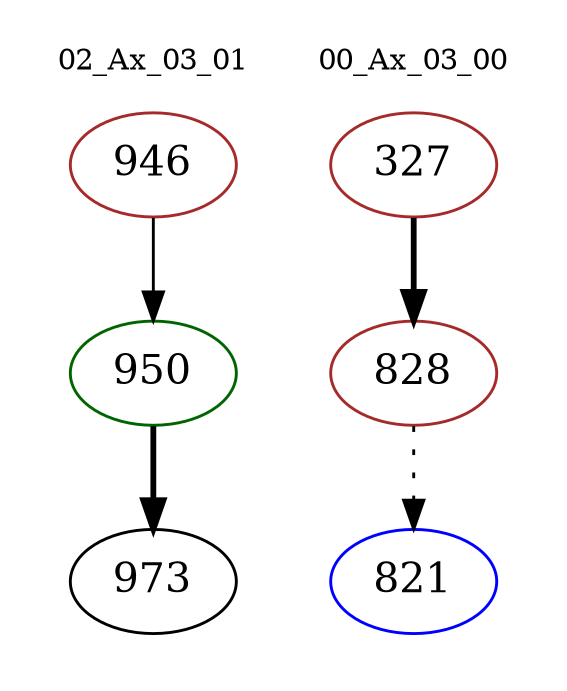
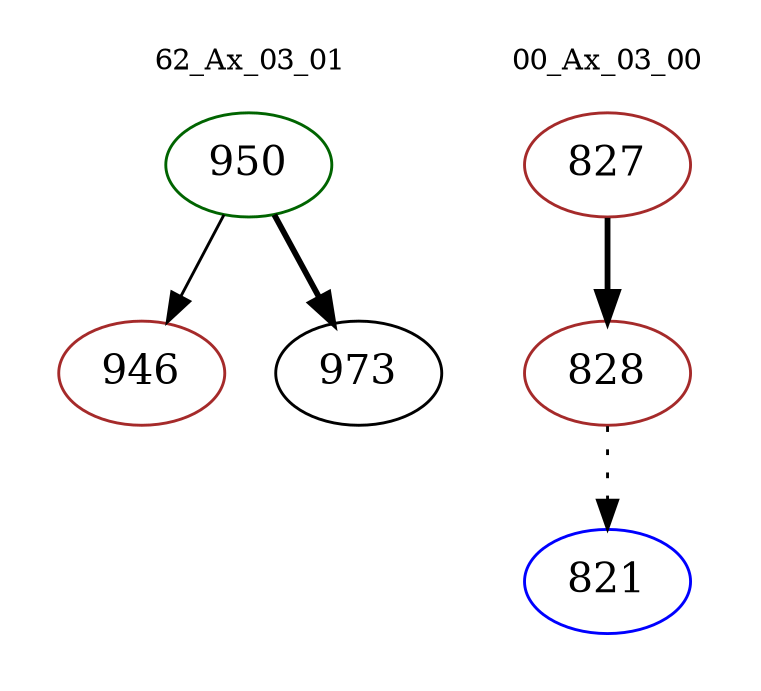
cluster "02_Ax_03_01": label "02_Ax_03_01" -> "62_Ax_03_01"
node "327": label "327" -> "827"
edge "946" -> "950": reversed
